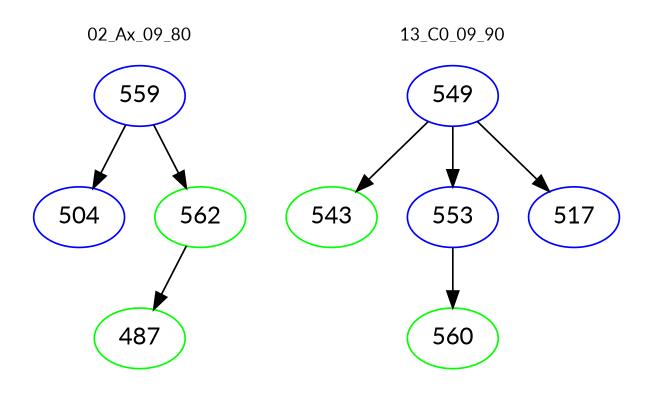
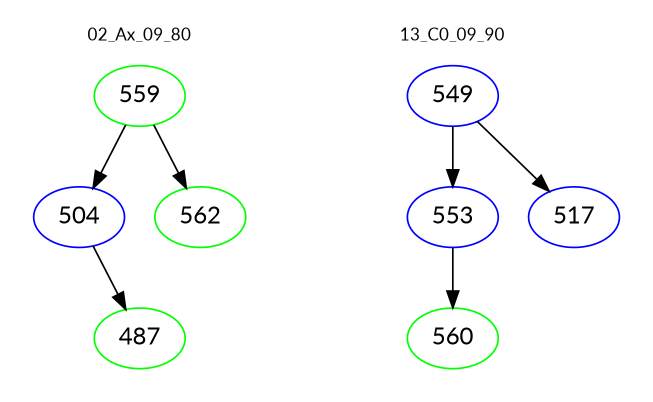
node "559": color blue -> green
node "543": removed
edge "562" -> "487": now "504" -> "487"
